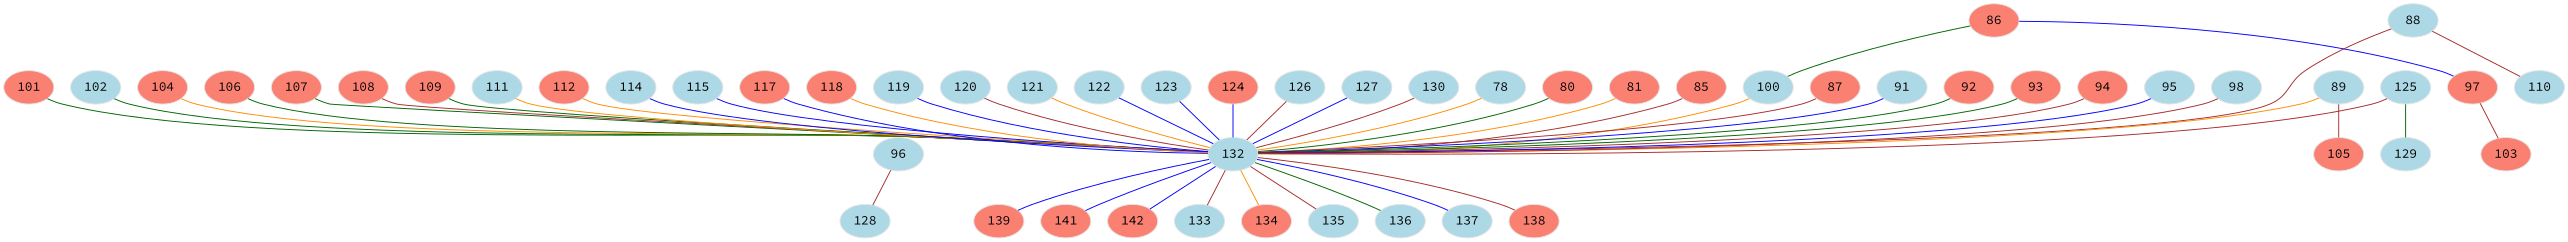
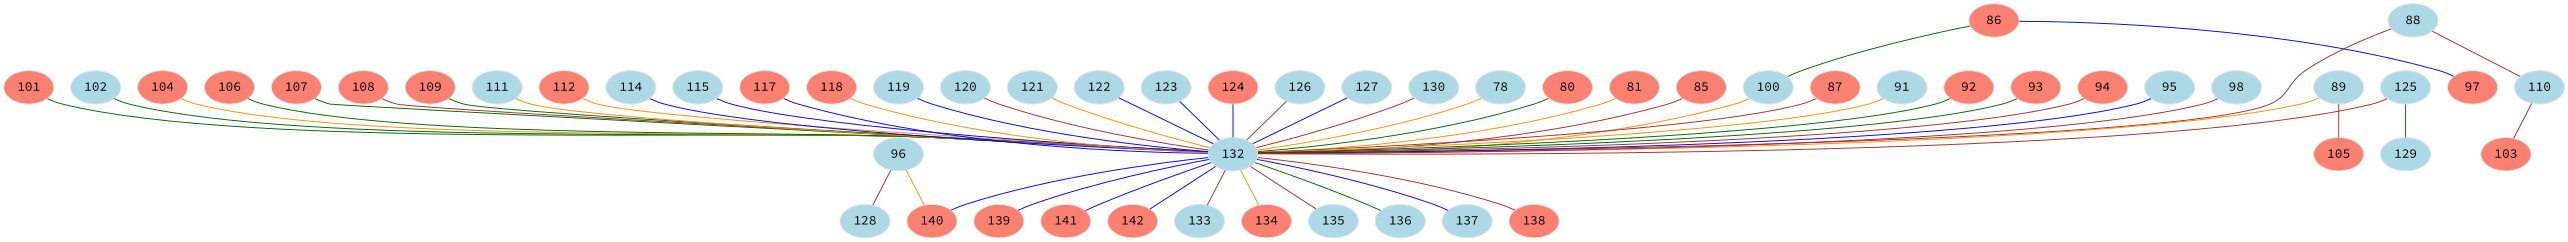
edge "97" -- "103": now "110" -- "103"
edge "91" -- "132": color blue -> darkorange
node "140": added
